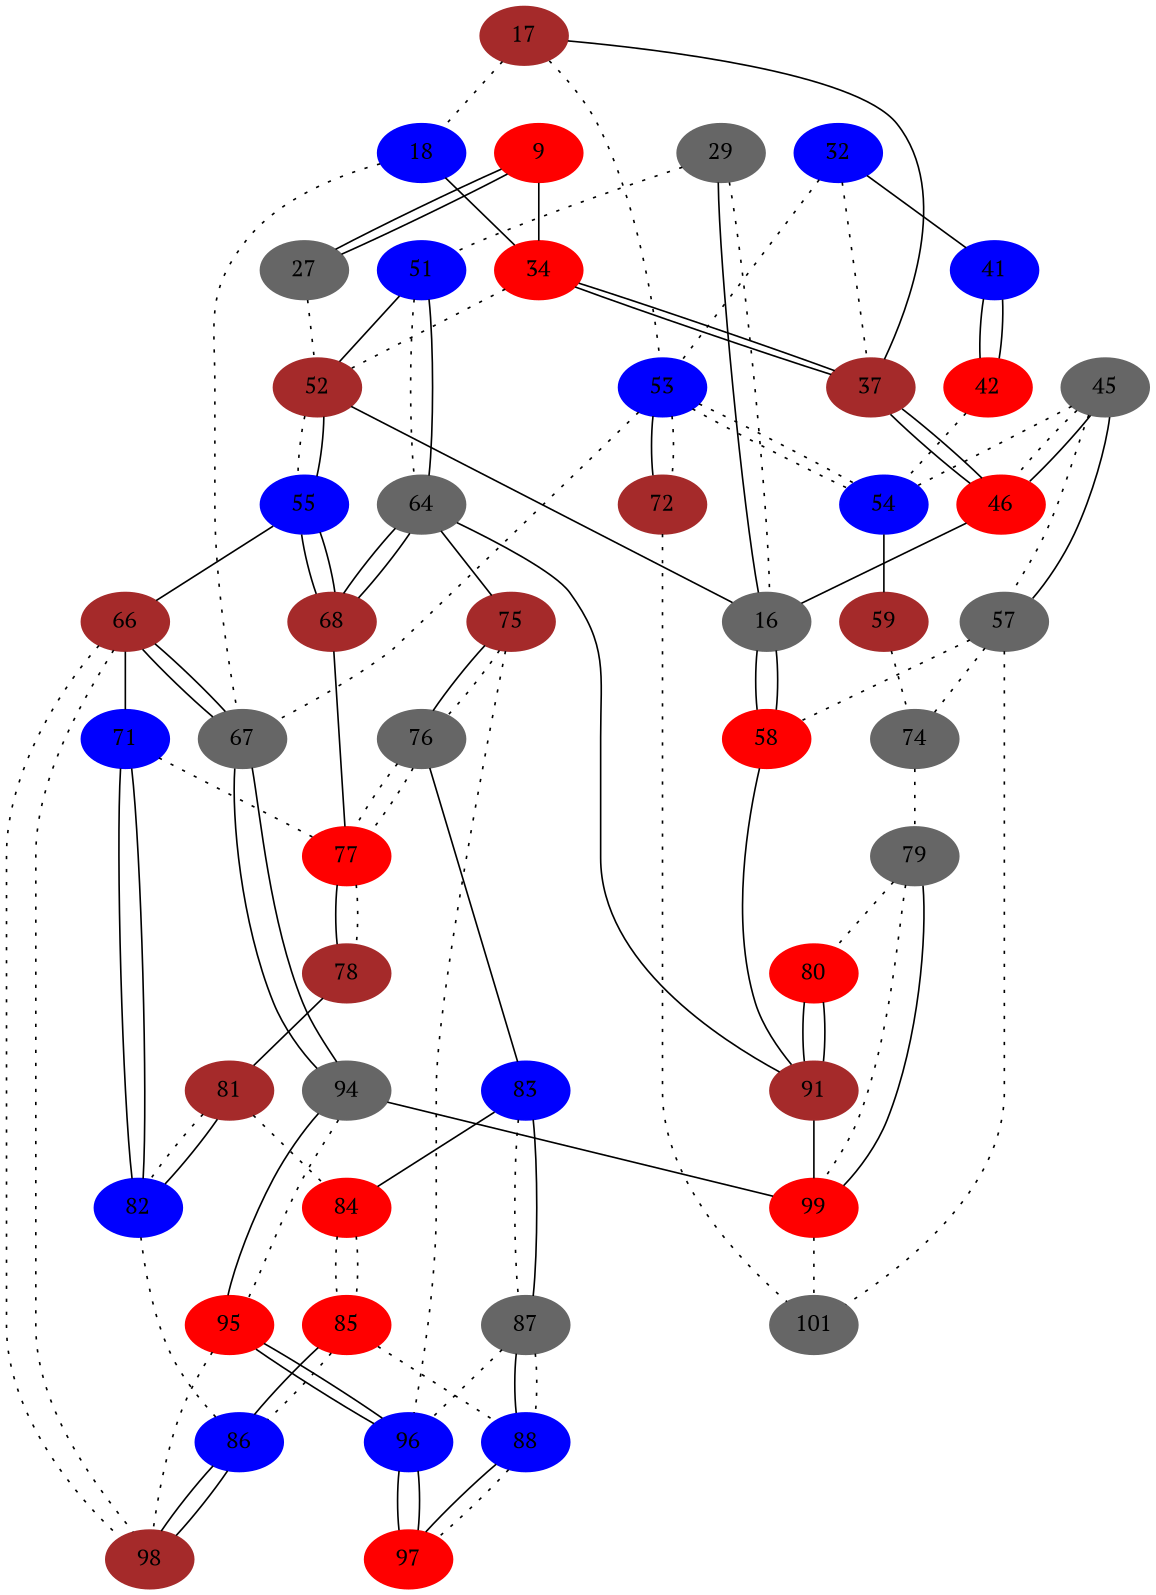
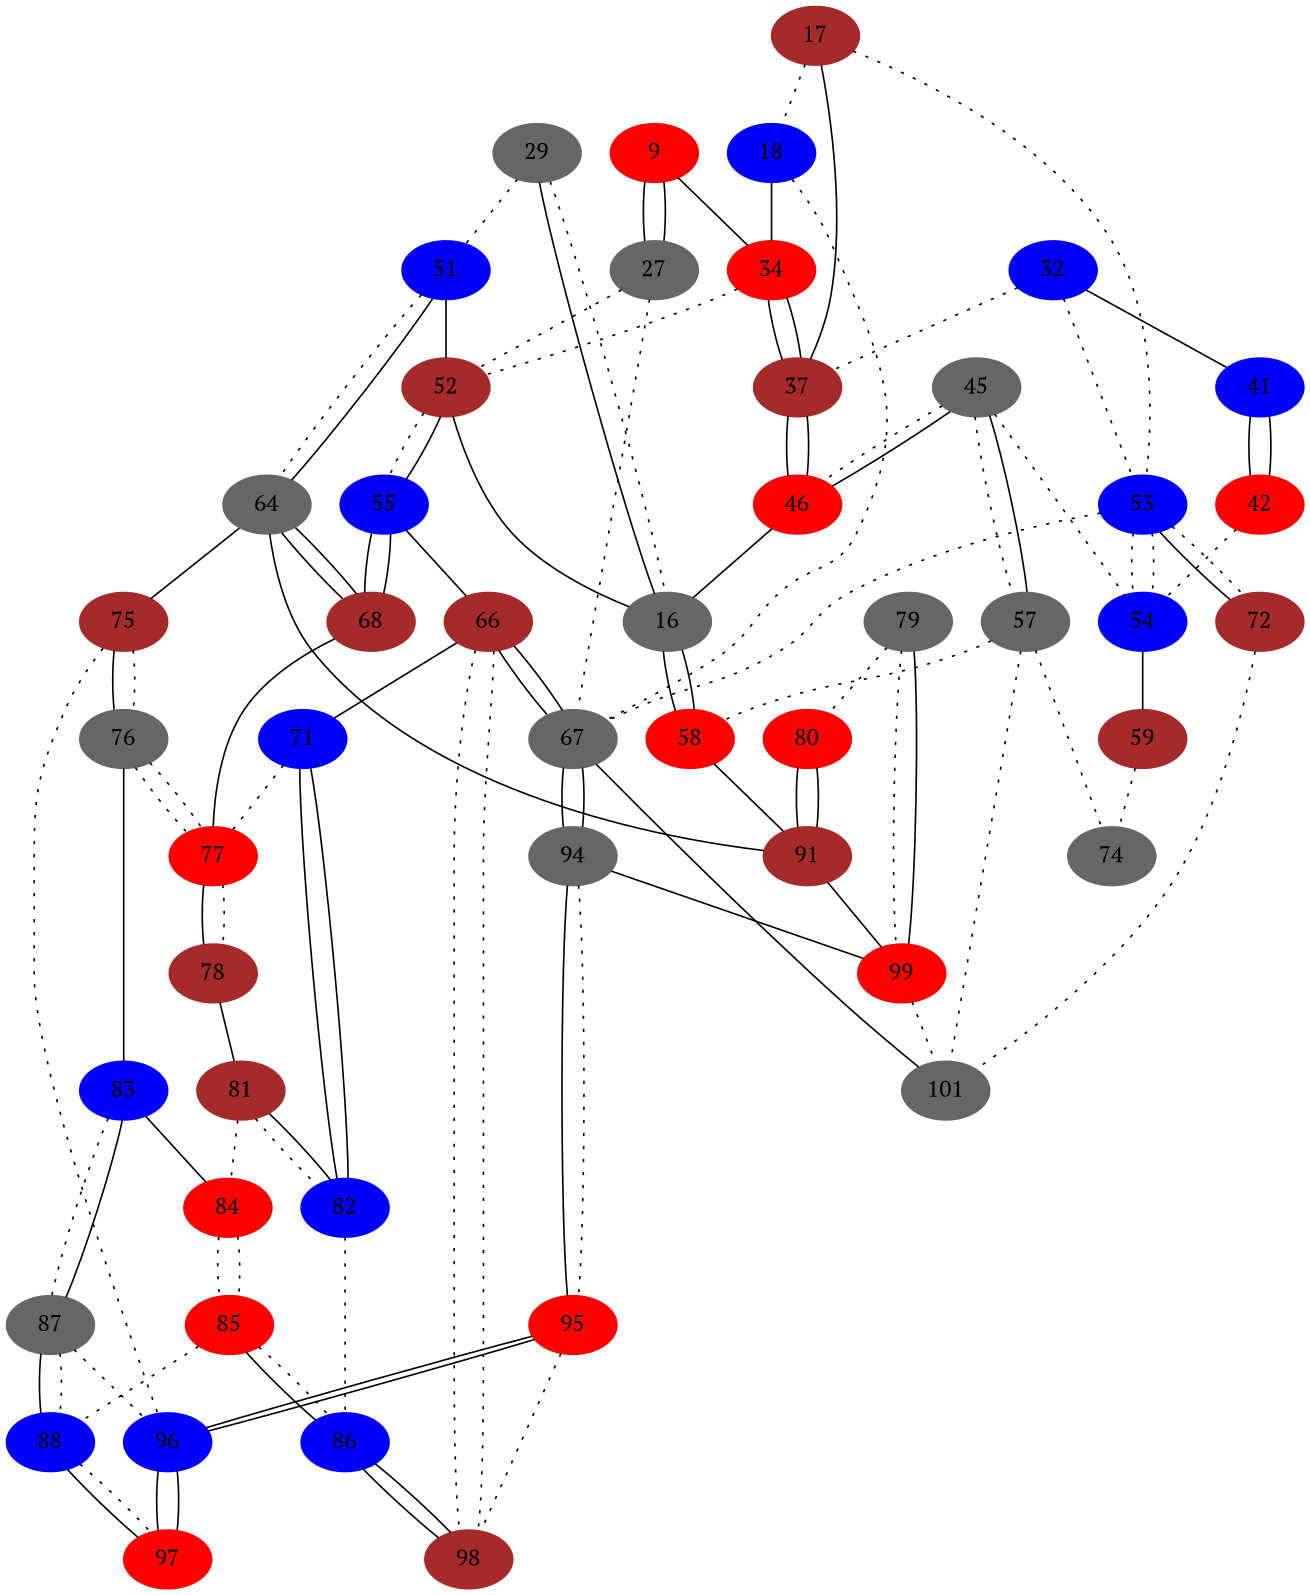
edge "27" -- "67": added
edge "74" -- "79": removed
edge "67" -- "101": added
